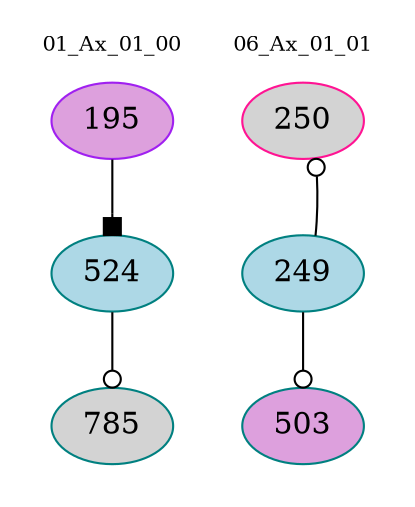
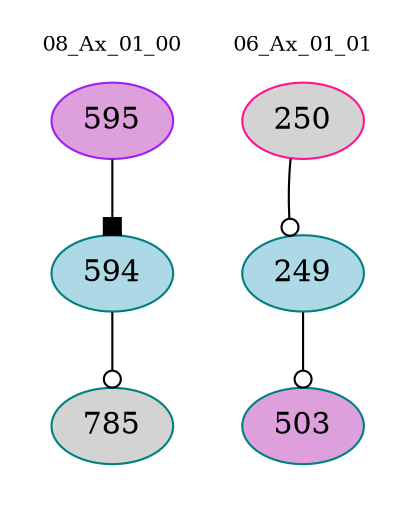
cluster "01_Ax_01_00": label "01_Ax_01_00" -> "08_Ax_01_00"
node "195": label "195" -> "595"
edge "249" -> "250": reversed
node "524": label "524" -> "594"
